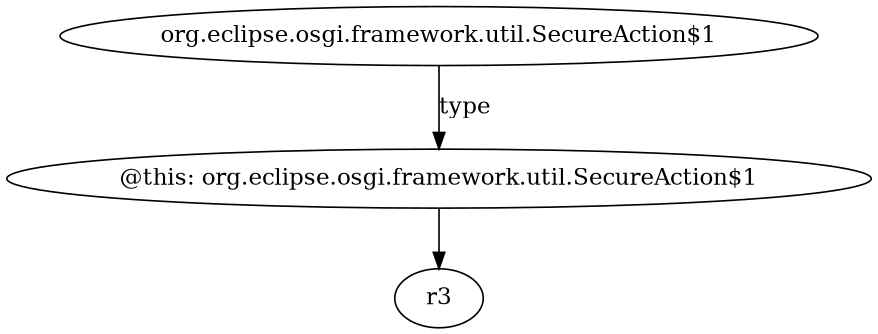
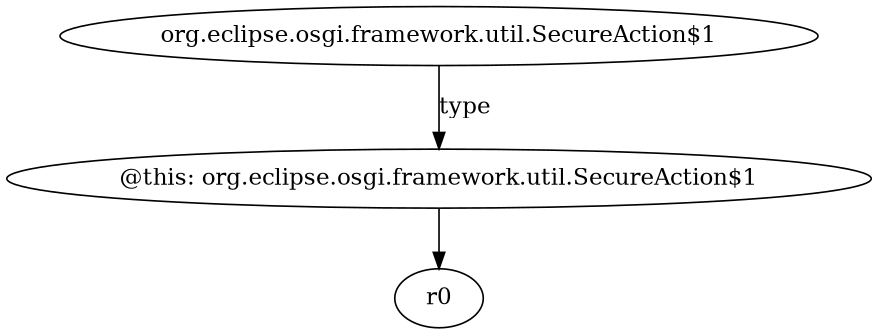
node "r3": label "r3" -> "r0"
